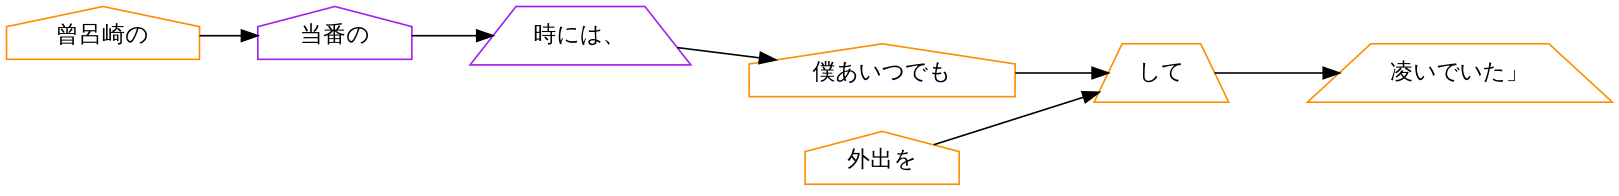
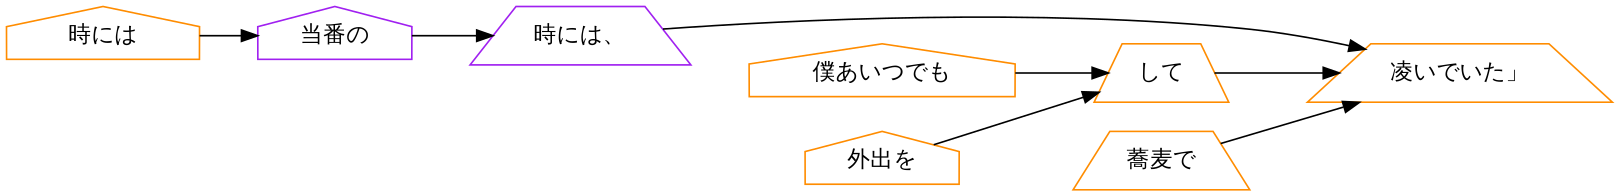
node "曾呂崎の": label "曾呂崎の" -> "時には"
edge "時には、" -> "僕あいつでも": now "時には、" -> "凌いでいた」"
node "蕎麦で": added
